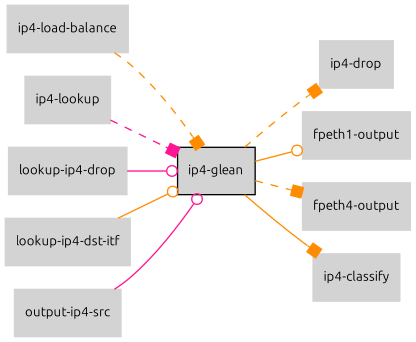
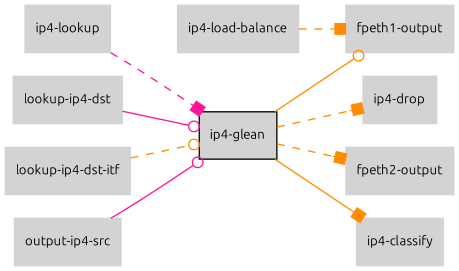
edge "ip4-load-balance" -> "ip4-glean": now "ip4-load-balance" -> "fpeth1-output"
node "lookup-ip4-drop": label "lookup-ip4-drop" -> "lookup-ip4-dst"
edge "lookup-ip4-dst-itf" -> "ip4-glean": style solid -> dashed
node "fpeth4-output": label "fpeth4-output" -> "fpeth2-output"
